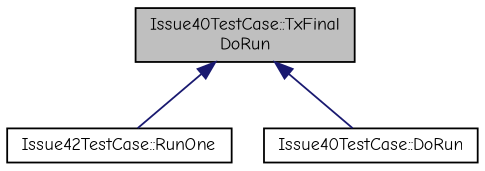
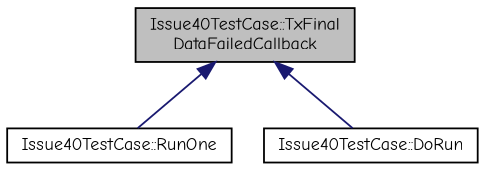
node "Issue40TestCase::TxFinal DoRun": label "Issue40TestCase::TxFinal DoRun" -> "Issue40TestCase::TxFinal DataFailedCallback"
node "Issue42TestCase::RunOne": label "Issue42TestCase::RunOne" -> "Issue40TestCase::RunOne"
